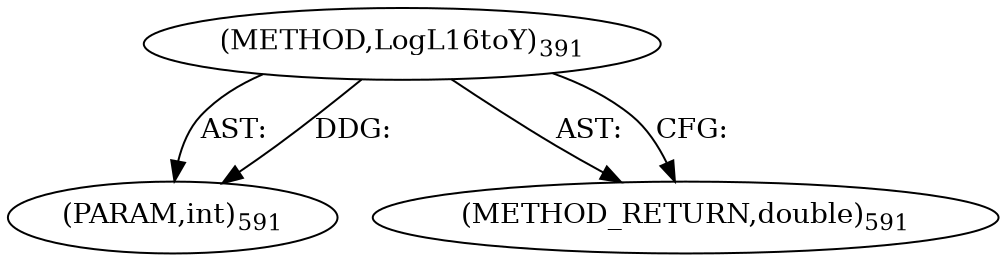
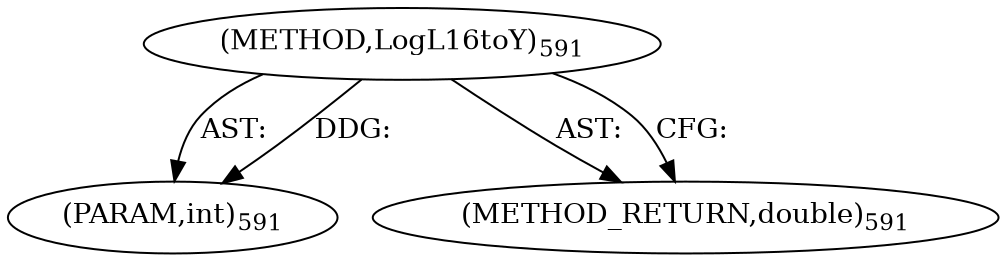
node "(METHOD,LogL16toY)": text "391" -> "591"
